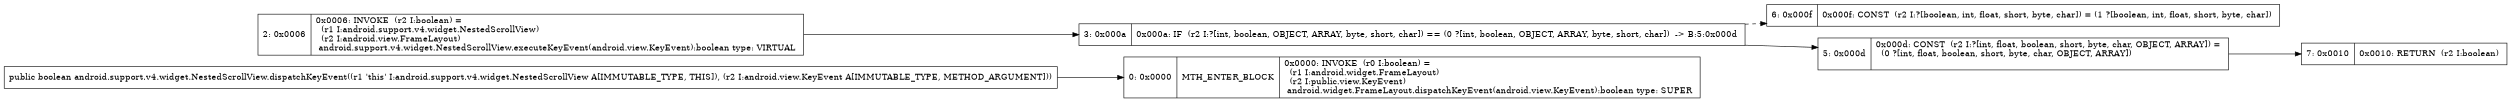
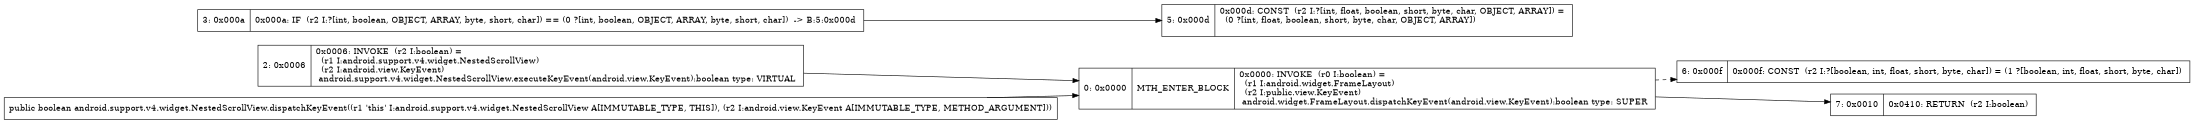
edge "3: 0x000a" -> "6: 0x000f": now "0: 0x0000" -> "6: 0x000f"
edge "2: 0x0006" -> "3: 0x000a": now "2: 0x0006" -> "0: 0x0000"
node "2: 0x0006": text "(r2 I:android.view.FrameLayout)" -> "(r2 I:android.view.KeyEvent)"
edge "5: 0x000d" -> "7: 0x0010": now "0: 0x0000" -> "7: 0x0010"
node "7: 0x0010": text "0x0010: RETURN  (r2 I:boolean)" -> "0x0410: RETURN  (r2 I:boolean)"
